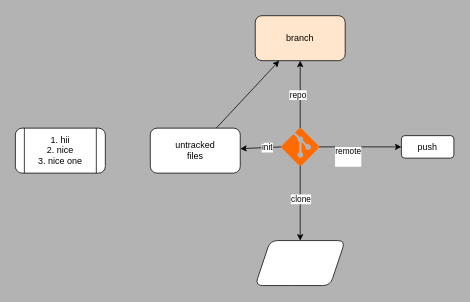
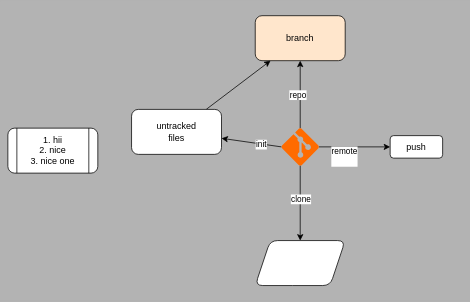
node "push": moved (428, 147) -> (417, 147)
node "1. hii 2. nice 3. nice one": moved (60, 150) -> (53, 150)
node "untracked files": moved (195, 150) -> (177, 132)
